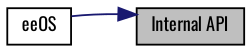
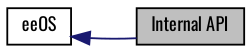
edge "eeOS" -> "Internal API": reversed
